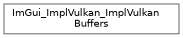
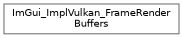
node "ImGui_ImplVulkan_ImplVulkan Buffers": label "ImGui_ImplVulkan_ImplVulkan Buffers" -> "ImGui_ImplVulkan_FrameRender Buffers"
